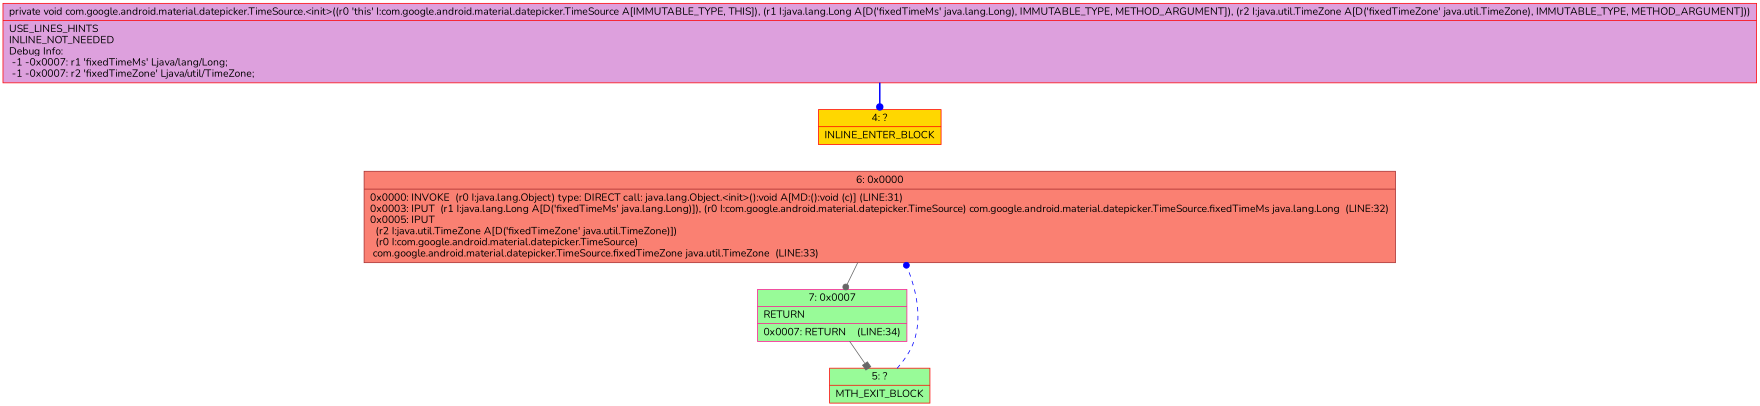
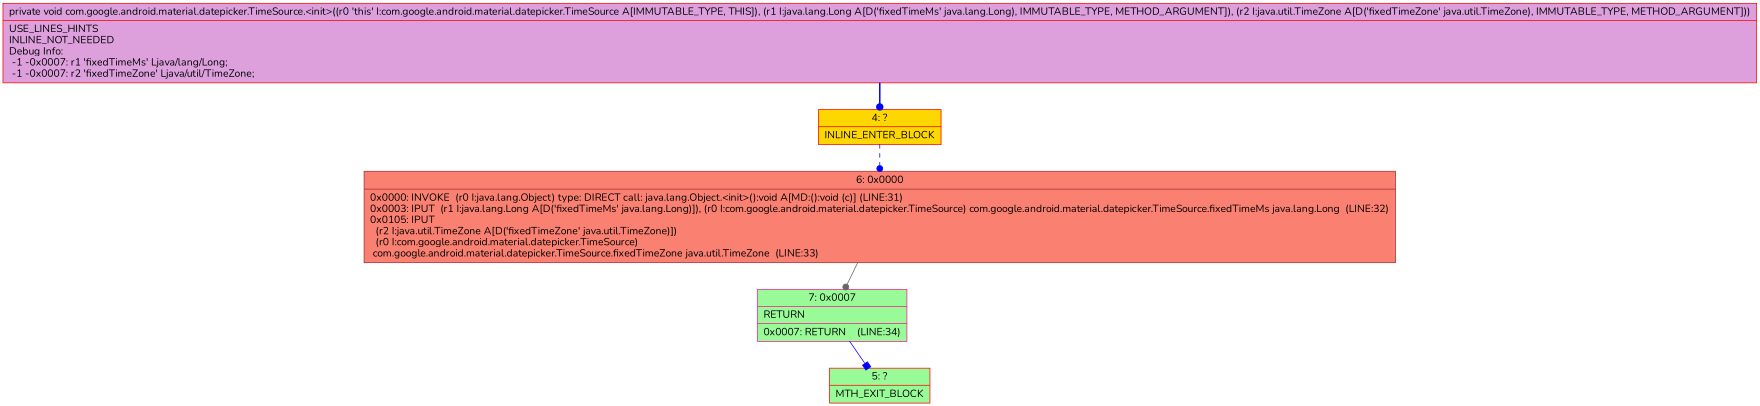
node "6: 0x0000": text "0x0005: IPUT" -> "0x0105: IPUT"
edge "5: ?" -> "6: 0x0000": now "4: ?" -> "6: 0x0000"
edge "7: 0x0007" -> "5: ?": color gray40 -> blue
